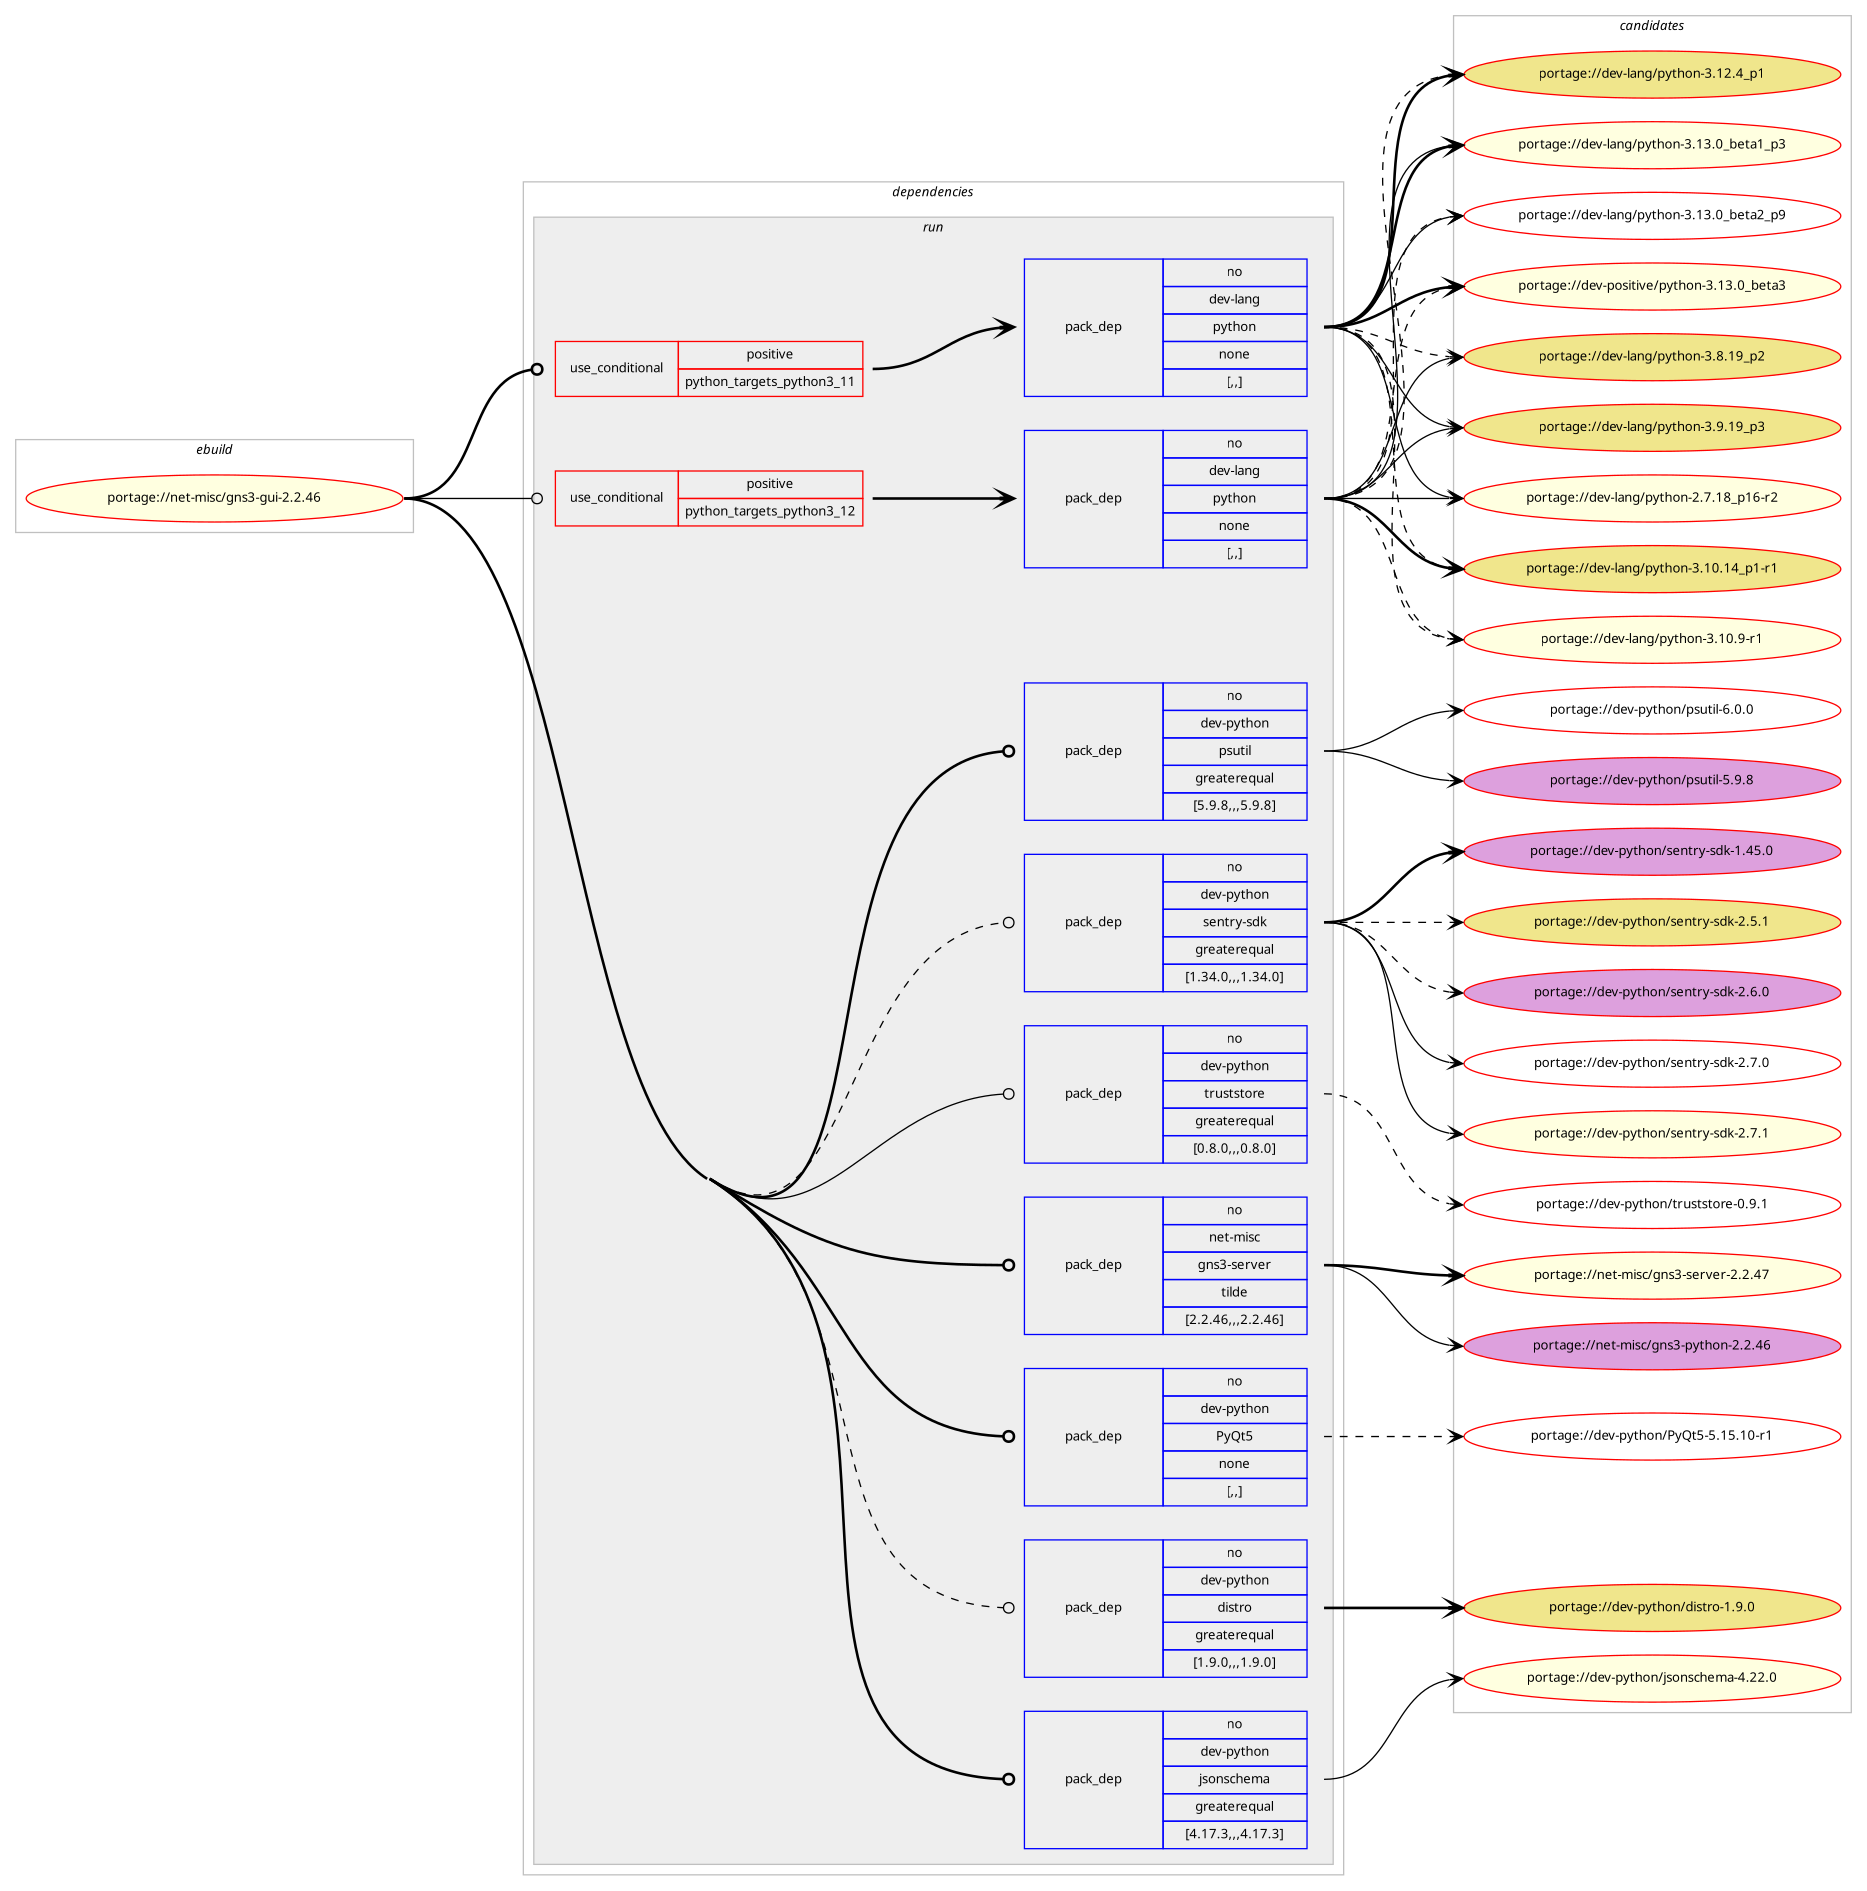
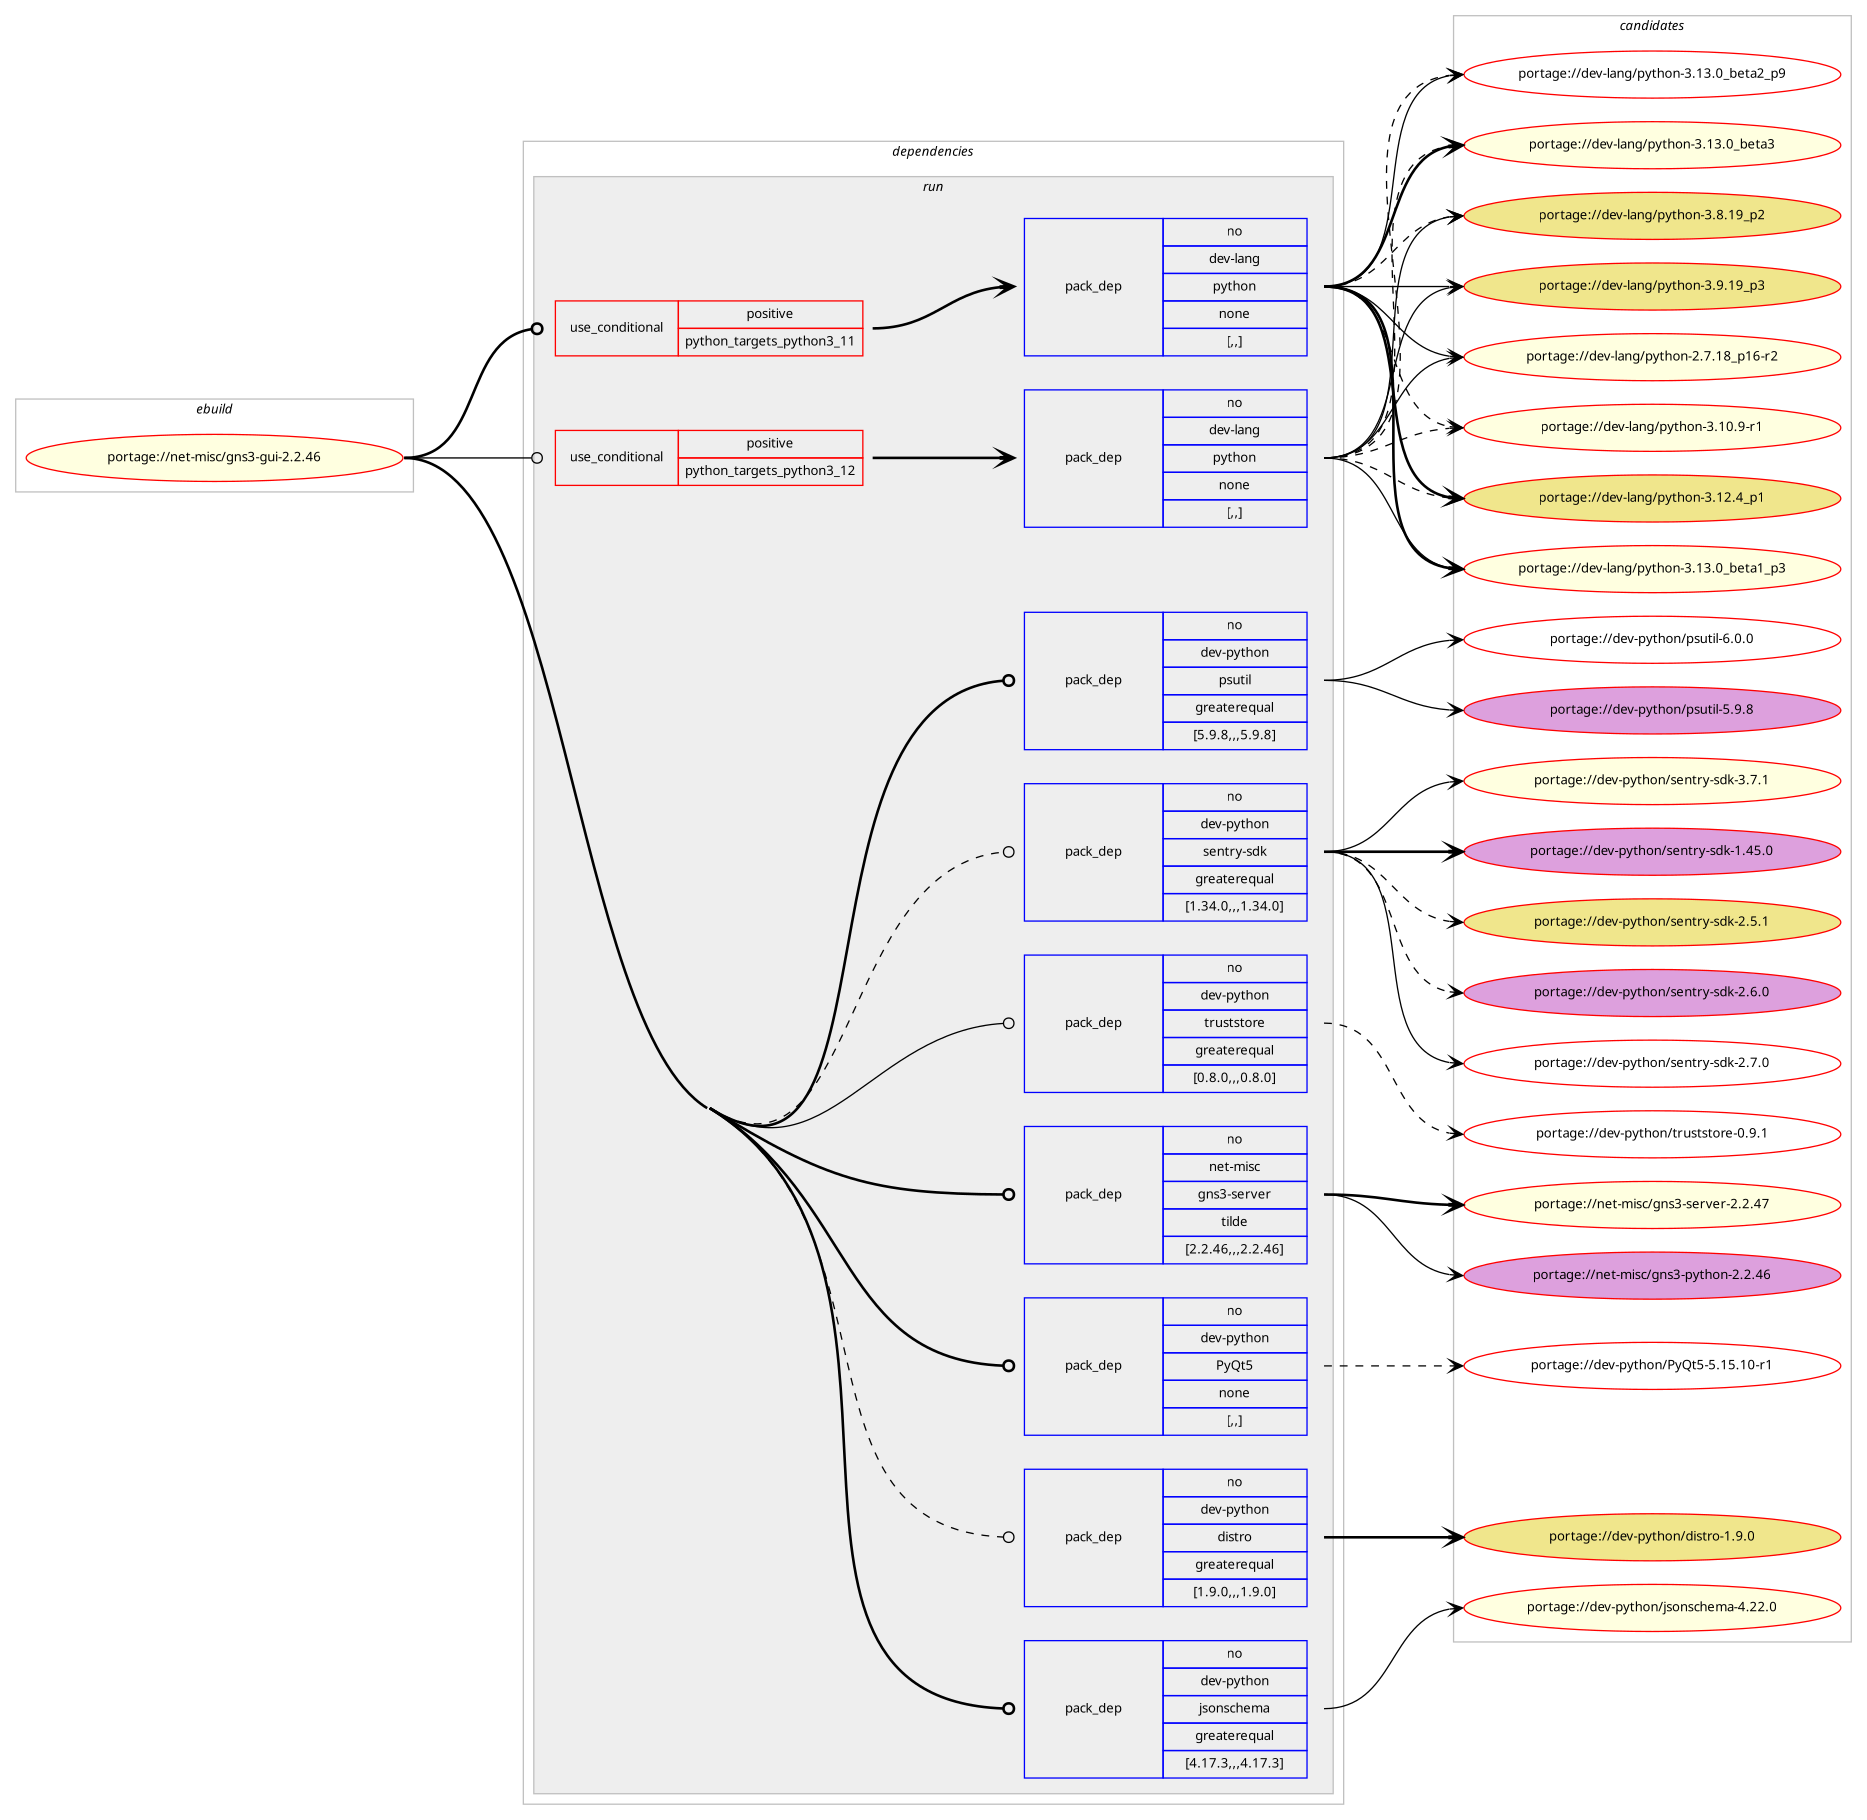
node "portage://dev-positive/python-3.13.0_beta3": label "portage://dev-positive/python-3.13.0_beta3" -> "portage://dev-lang/python-3.13.0_beta3"
node "portage://dev-lang/python-3.10.14_p1-r1": removed
node "portage://dev-python/sentry-sdk-2.7.1": label "portage://dev-python/sentry-sdk-2.7.1" -> "portage://dev-python/sentry-sdk-3.7.1"
